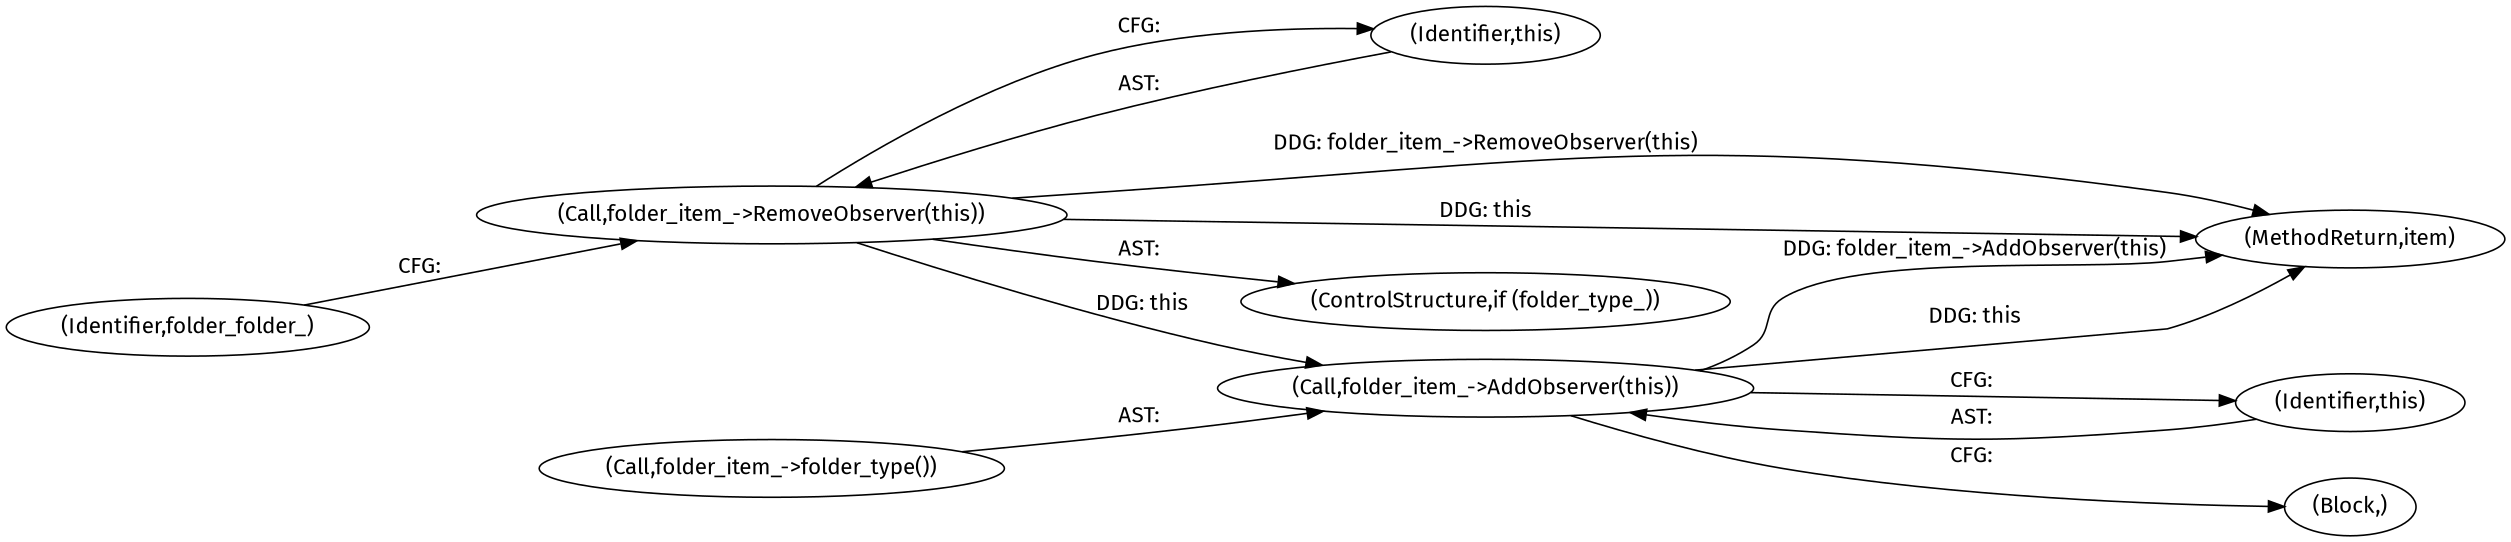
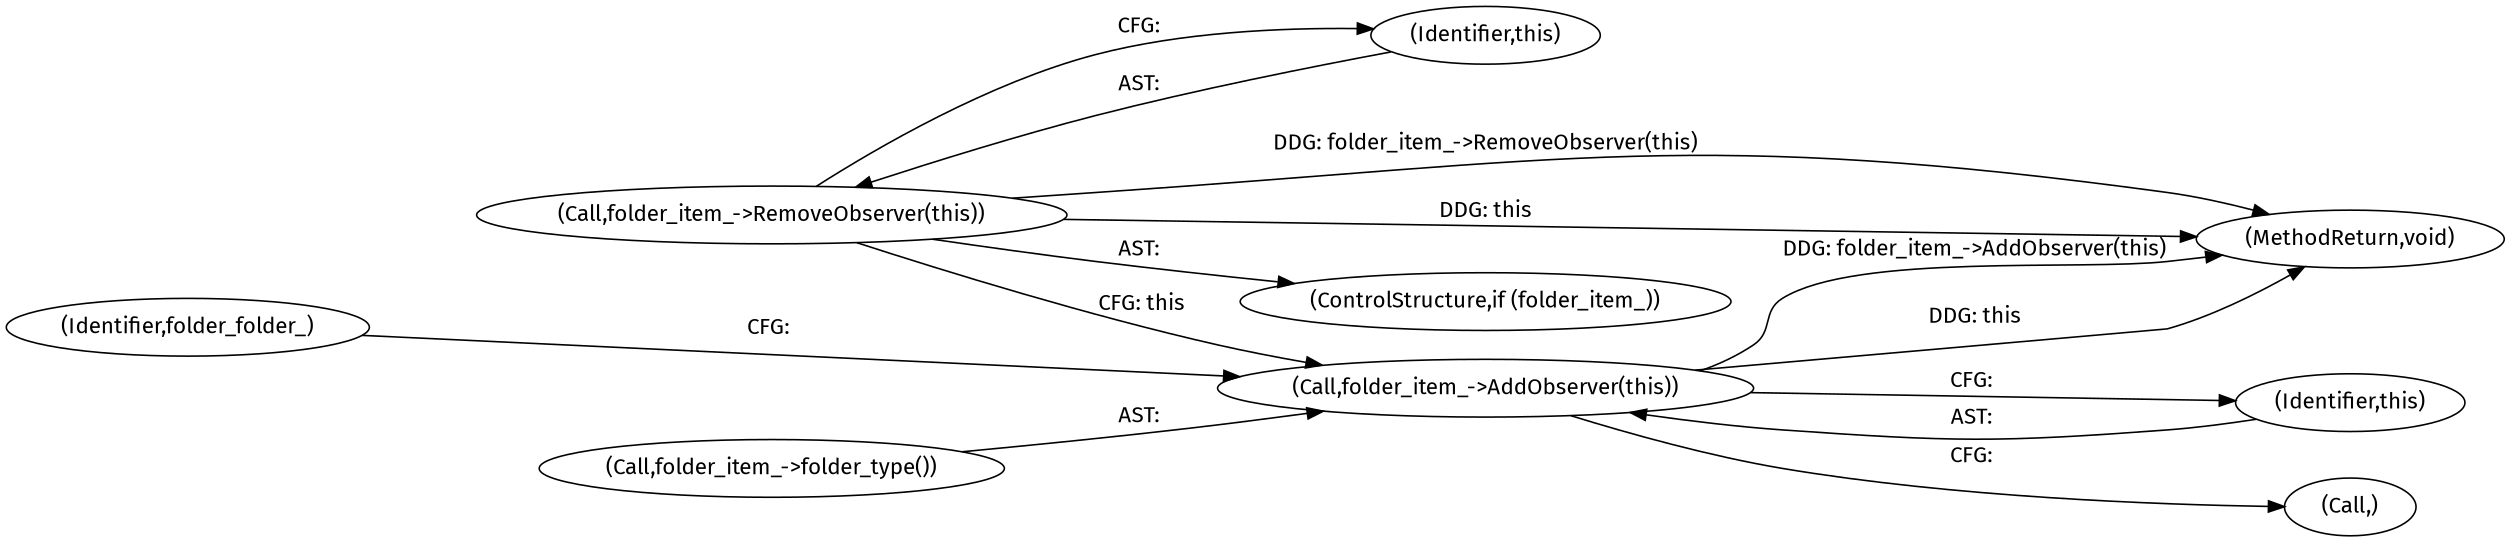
node "(MethodReturn,item)": label "(MethodReturn,item)" -> "(MethodReturn,void)"
edge "(Identifier,folder_folder_)" -> "(Call,folder_item_->RemoveObserver(this))": now "(Identifier,folder_folder_)" -> "(Call,folder_item_->AddObserver(this))"
node "(ControlStructure,if (folder_type_))": label "(ControlStructure,if (folder_type_))" -> "(ControlStructure,if (folder_item_))"
edge "(Call,folder_item_->RemoveObserver(this))" -> "(Call,folder_item_->AddObserver(this))": label "DDG: this" -> "CFG: this"
node "(Block,)": label "(Block,)" -> "(Call,)"
